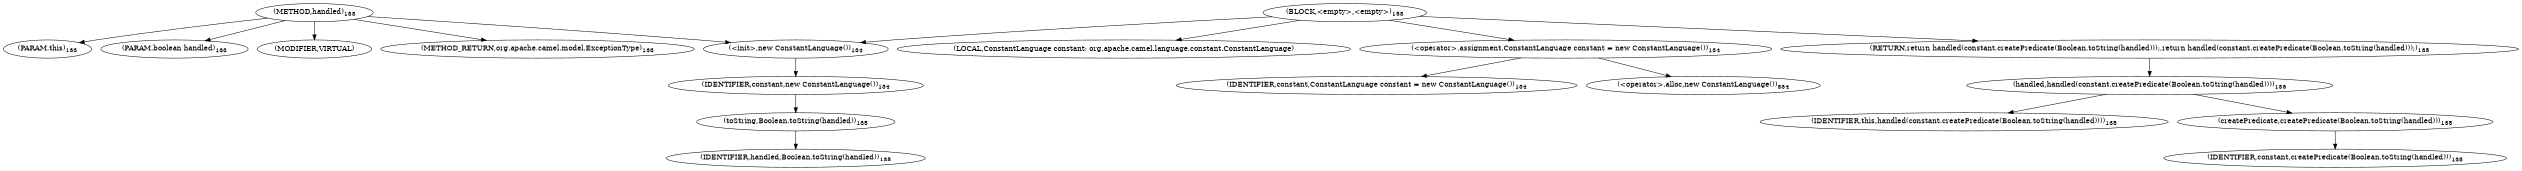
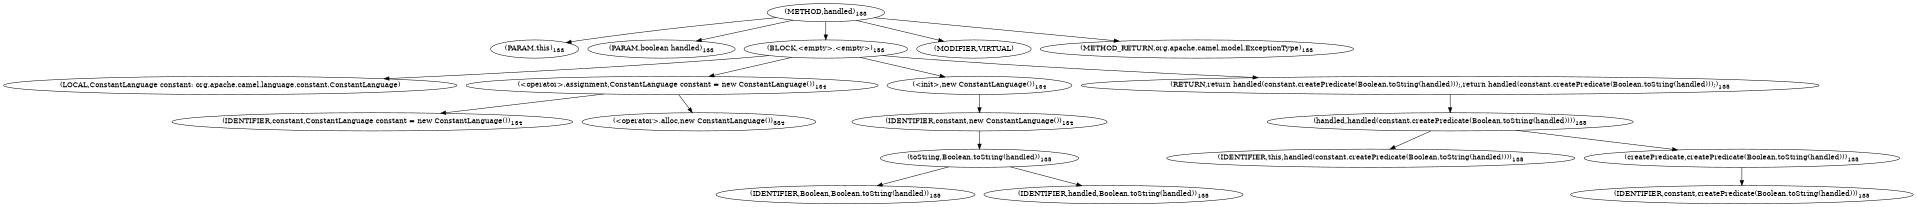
edge "(METHOD,handled)" -> "(<init>,new ConstantLanguage())": now "(METHOD,handled)" -> "(BLOCK,<empty>,<empty>)"
node "(IDENTIFIER,Boolean,Boolean.toString(handled))": added
